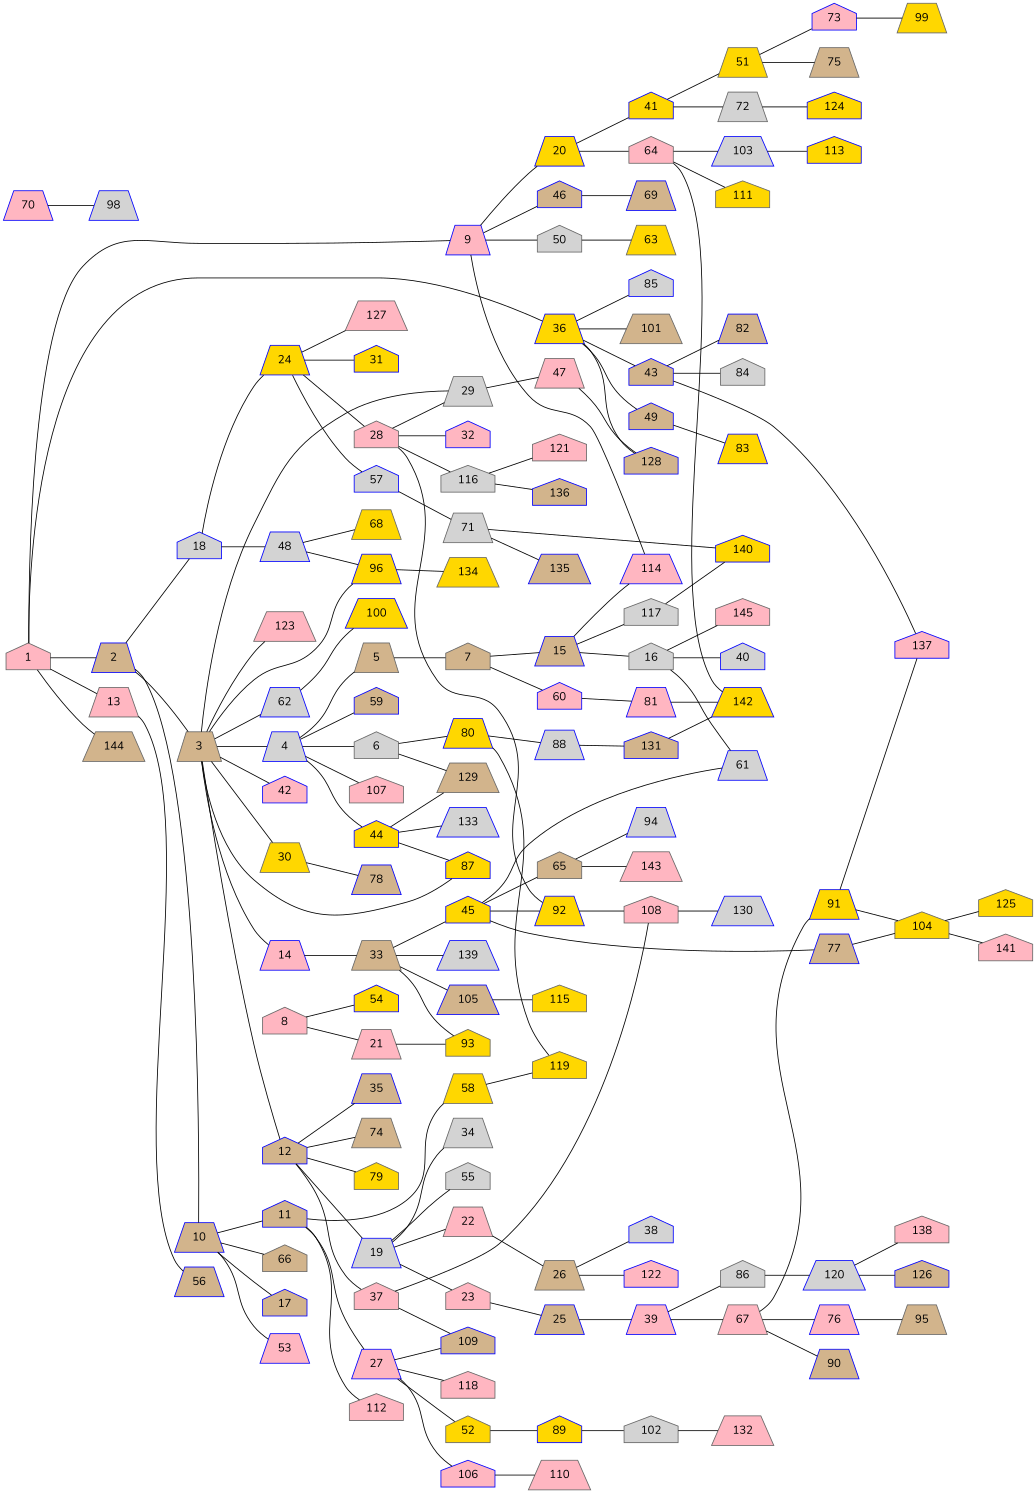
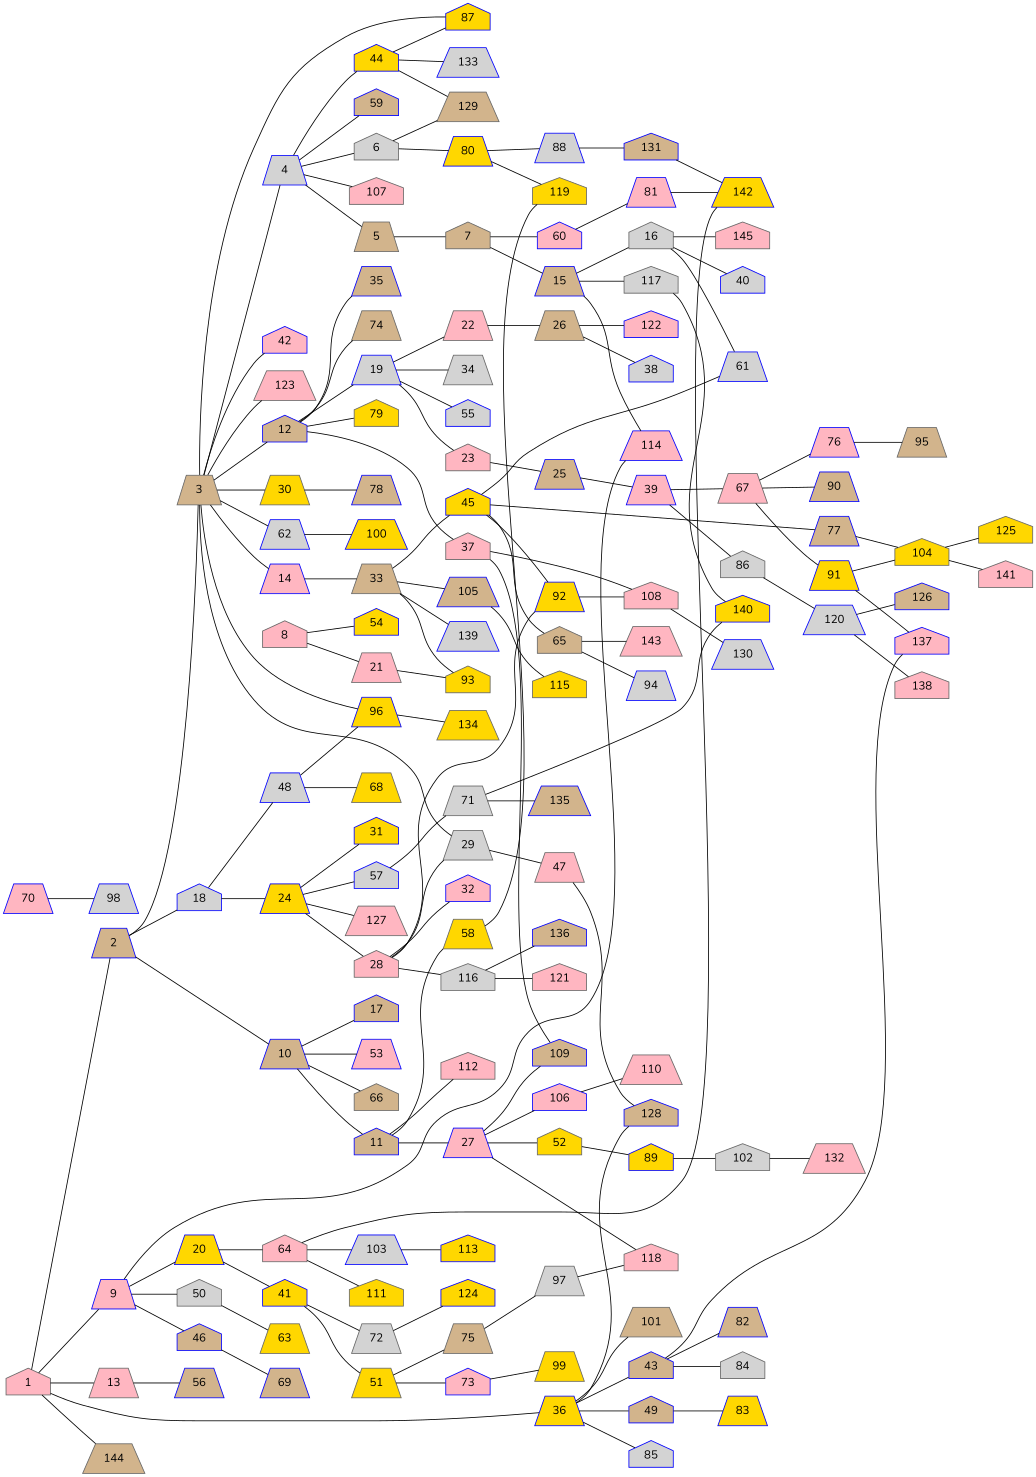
node "55": color gray40 -> blue
node "97": added
